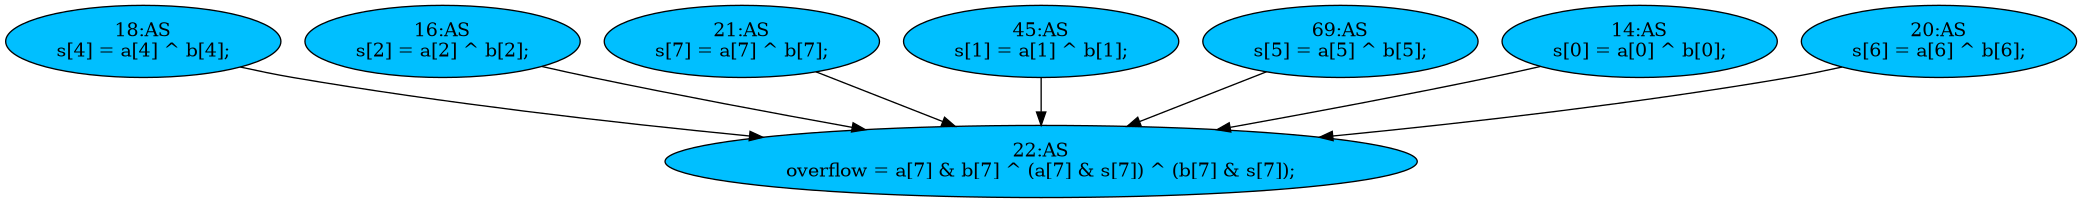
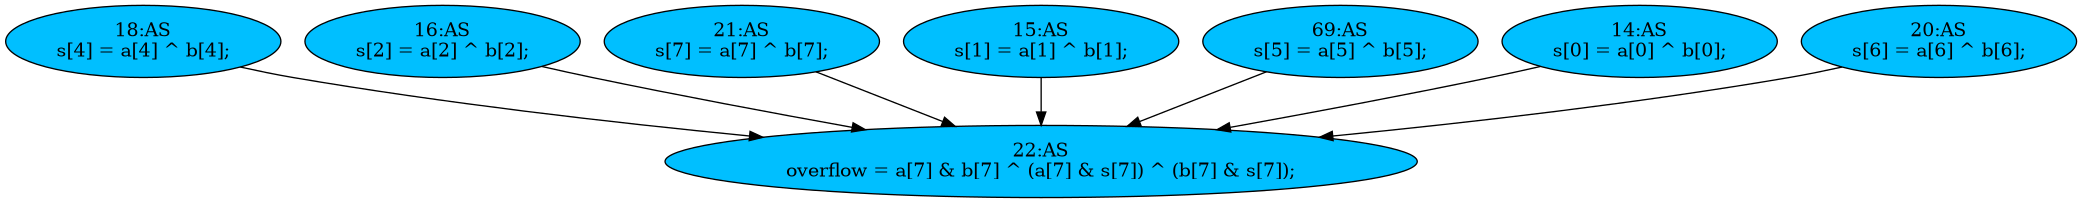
node "45:AS s[1] = a[1] ^ b[1];": label "45:AS s[1] = a[1] ^ b[1];" -> "15:AS s[1] = a[1] ^ b[1];"
